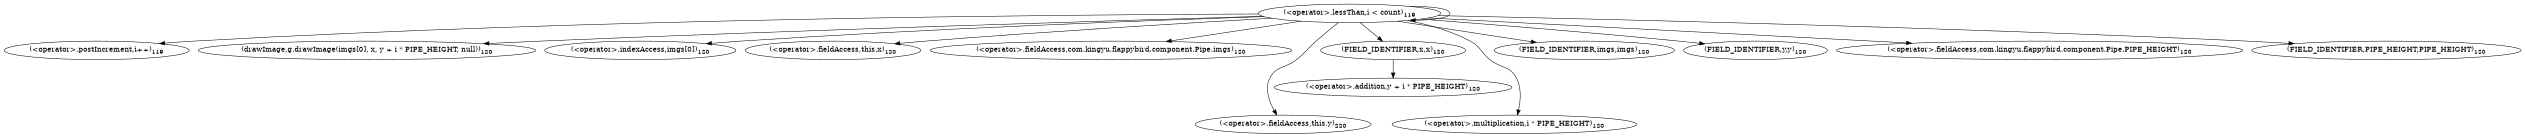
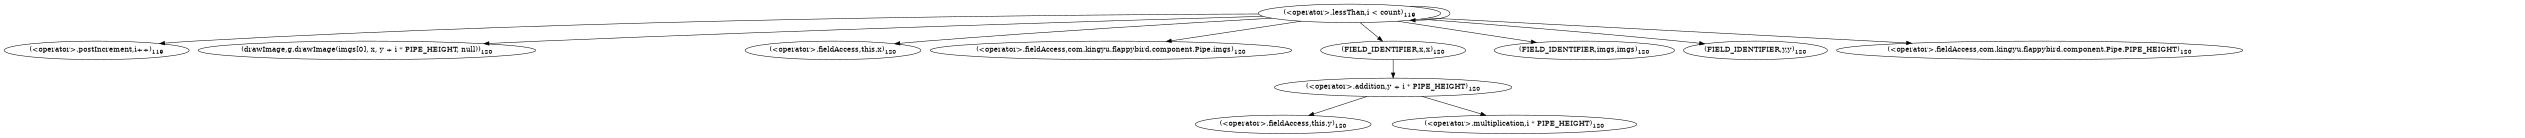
node "(<operator>.indexAccess,imgs[0])": removed
edge "(<operator>.lessThan,i < count)" -> "(<operator>.multiplication,i * PIPE_HEIGHT)": now "(<operator>.addition,y + i * PIPE_HEIGHT)" -> "(<operator>.multiplication,i * PIPE_HEIGHT)"
node "(FIELD_IDENTIFIER,PIPE_HEIGHT,PIPE_HEIGHT)": removed
edge "(<operator>.lessThan,i < count)" -> "(<operator>.fieldAccess,this.y)": now "(<operator>.addition,y + i * PIPE_HEIGHT)" -> "(<operator>.fieldAccess,this.y)"
node "(<operator>.fieldAccess,this.y)": text "220" -> "120"
